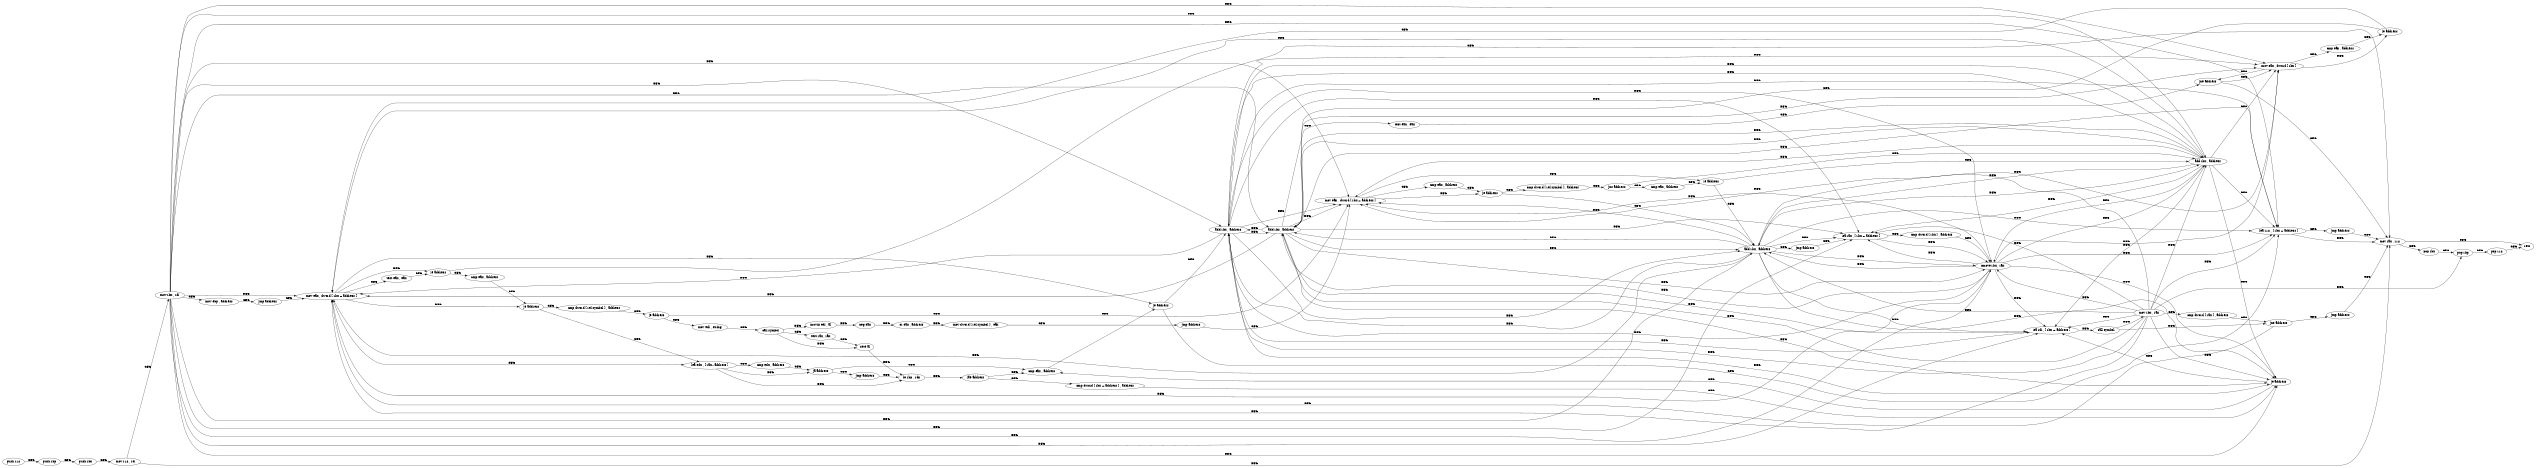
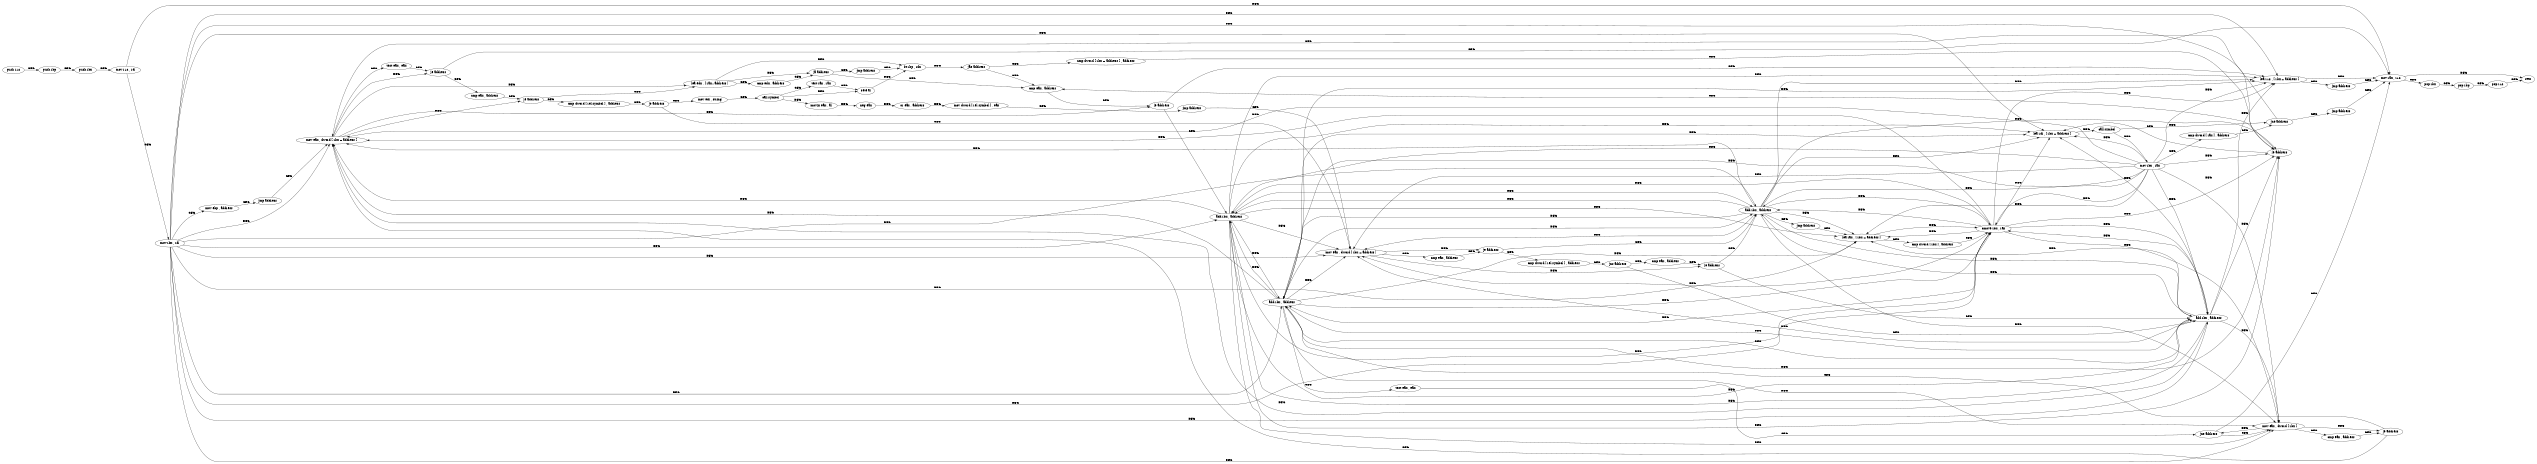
edge "mov rbx , rax" -> "pop rbp": now "mov rbx , rax" -> "mov eax , dword [ rbx ]"
node "movzx edi , al": label "movzx edi , al" -> "movzx eax , al"
